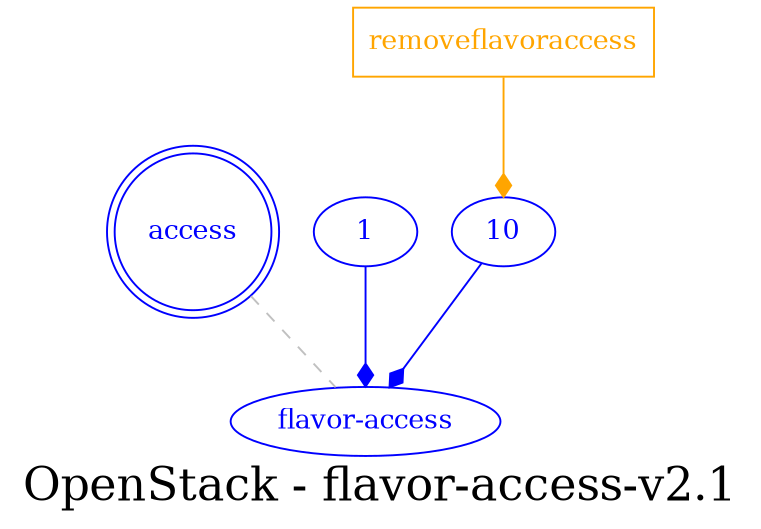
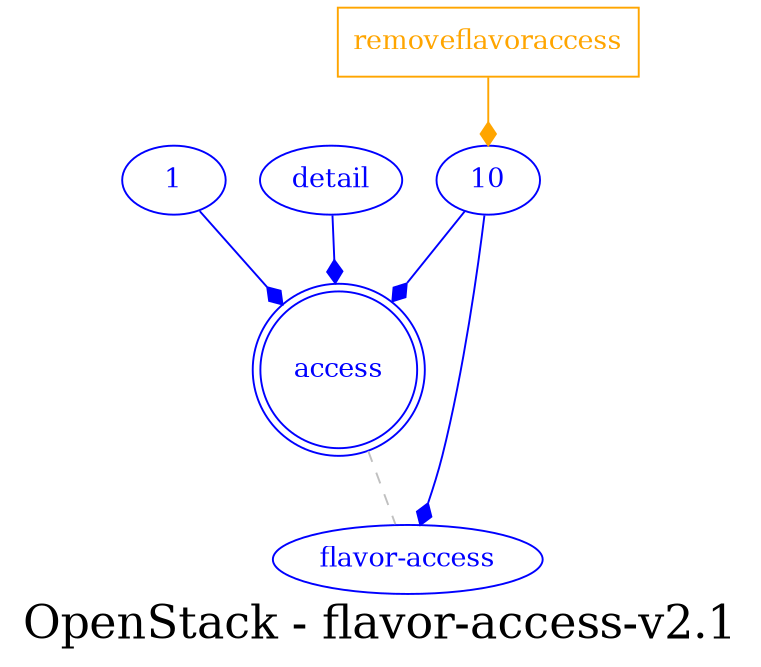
node "detail": added
edge "10" -> "access": added
edge "1" -> "flavor-access": now "1" -> "access"
